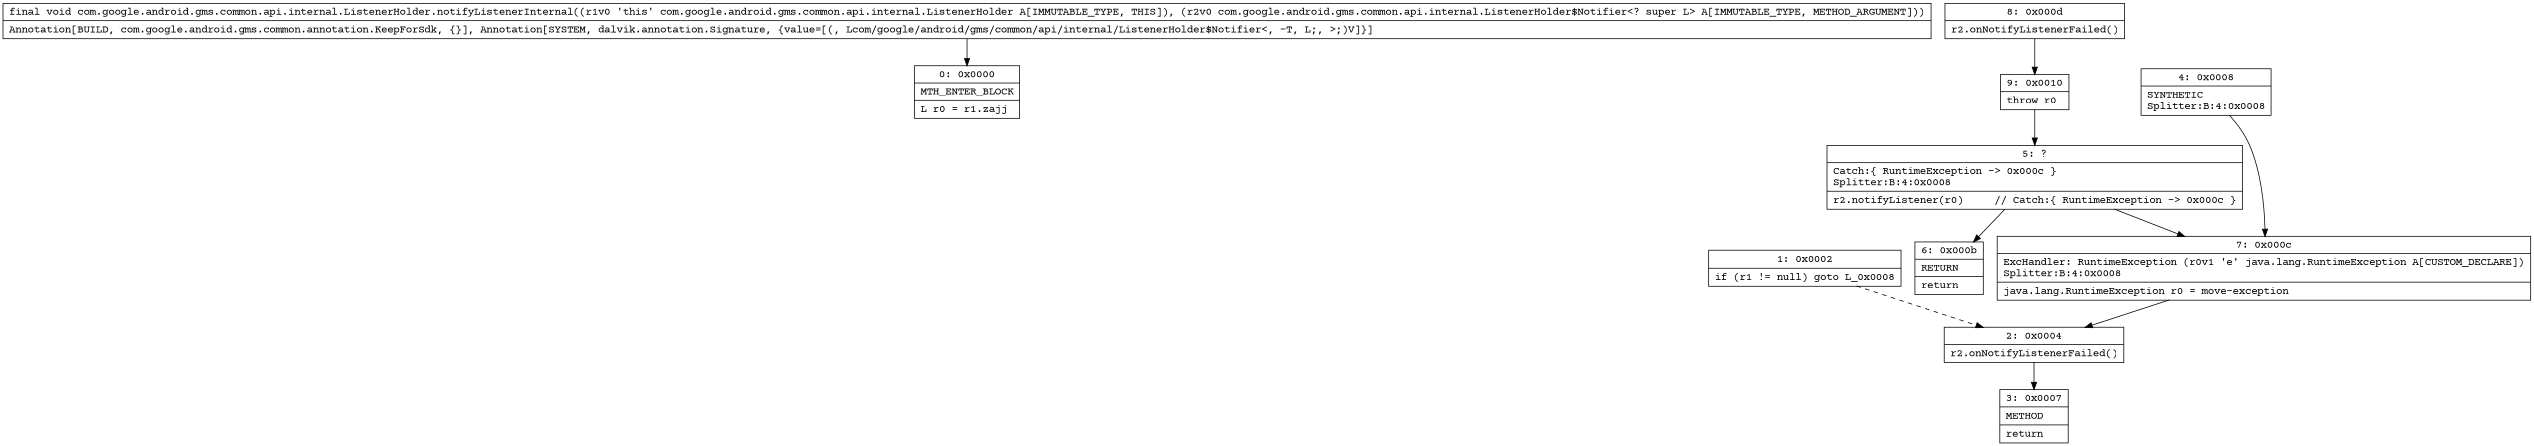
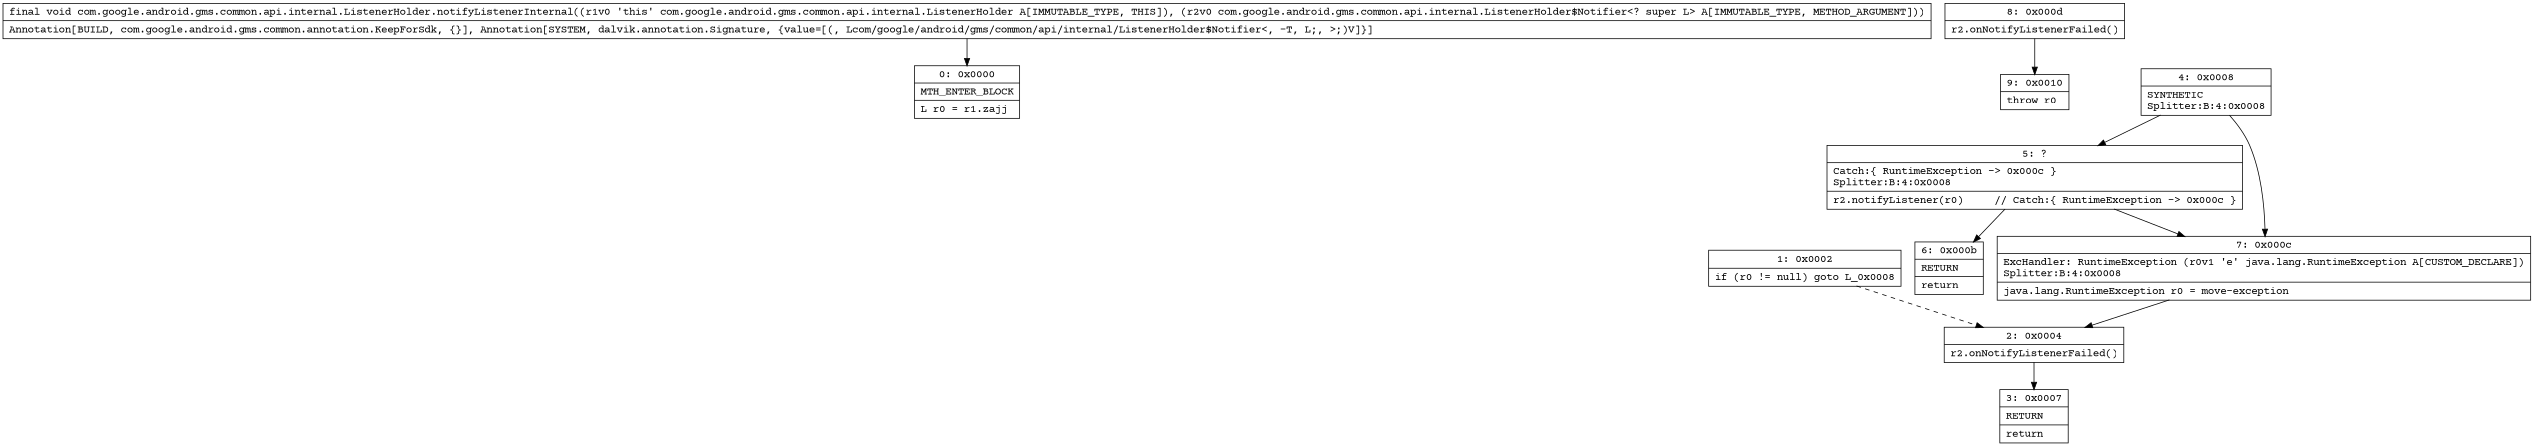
edge "9: 0x0010" -> "5: ?": now "4: 0x0008" -> "5: ?"
node "1: 0x0002": text "if (r1 != null) goto L_0x0008" -> "if (r0 != null) goto L_0x0008"
node "3: 0x0007": text "METHOD" -> "RETURN"
